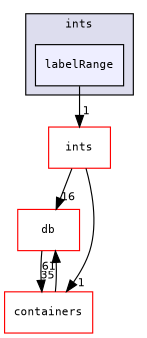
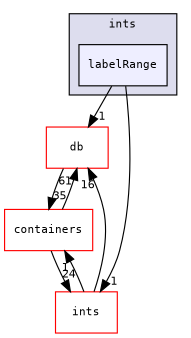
edge "labelRange" -> "db": added
edge "containers" -> "ints": added
